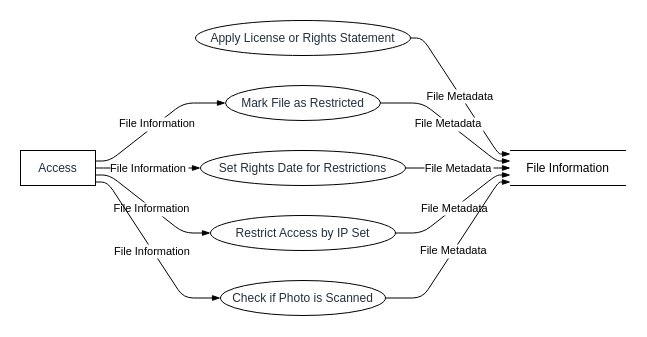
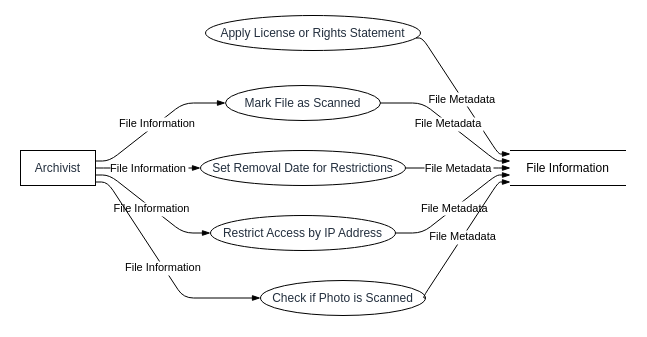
node "Apply License or Rights Statement": moved (303, 38) -> (313, 33)
node "Mark File as Restricted": label "Mark File as Restricted" -> "Mark File as Scanned"
node "Access": label "Access" -> "Archivist"
node "Set Rights Date for Restrictions": label "Set Rights Date for Restrictions" -> "Set Removal Date for Restrictions"
node "Restrict Access by IP Set": label "Restrict Access by IP Set" -> "Restrict Access by IP Address"
node "Check if Photo is Scanned": moved (303, 298) -> (343, 298)
